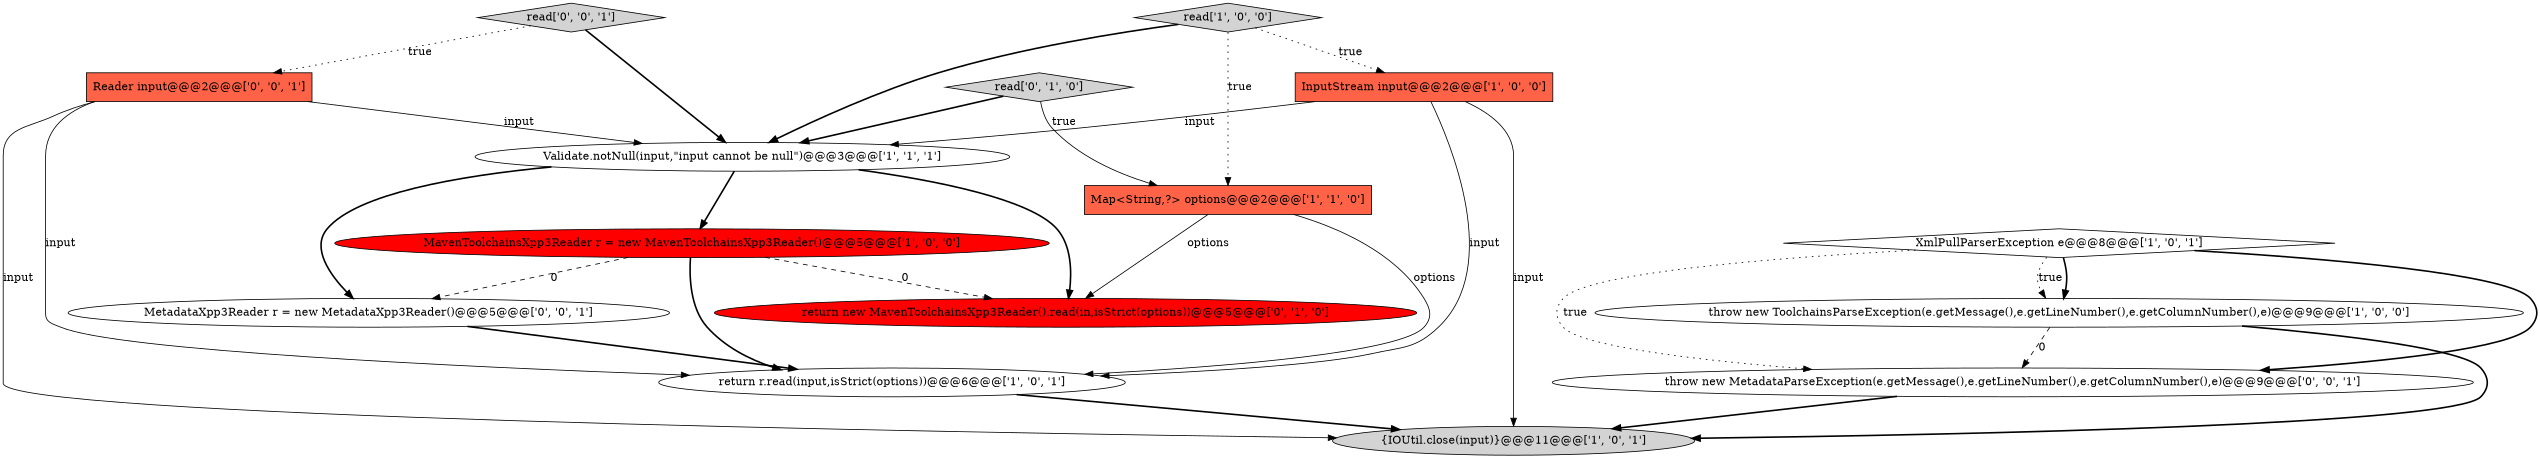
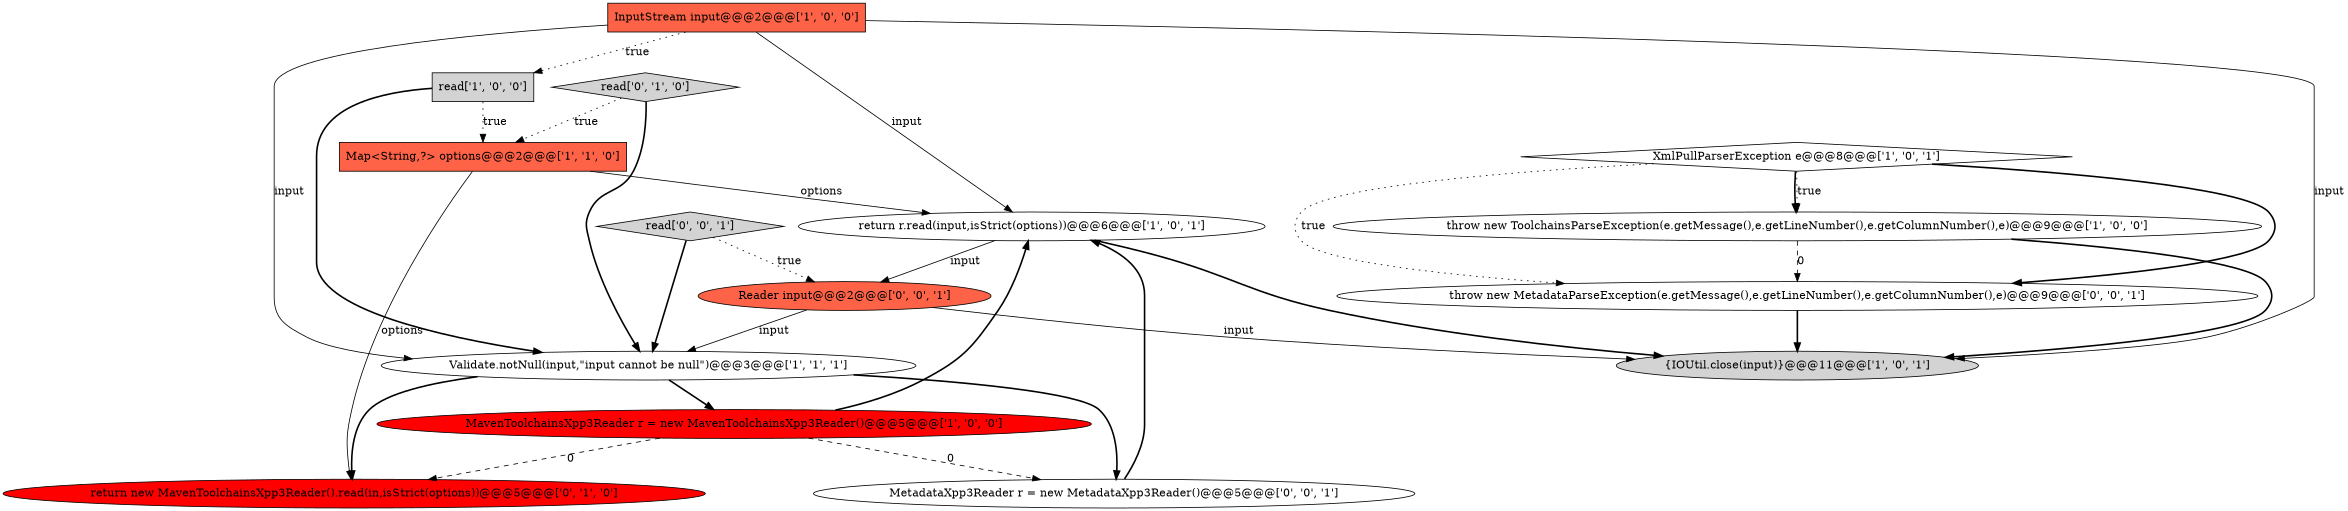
node "read['1', '0', '0']": shape diamond -> box
edge "read['1', '0', '0']" -> "InputStream input@@@2@@@['1', '0', '0']": reversed
node "Reader input@@@2@@@['0', '0', '1']": shape box -> ellipse
edge "read['0', '1', '0']" -> "Map<String,?> options@@@2@@@['1', '1', '0']": style solid -> dotted
edge "Reader input@@@2@@@['0', '0', '1']" -> "return r.read(input,isStrict(options))@@@6@@@['1', '0', '1']": reversed
